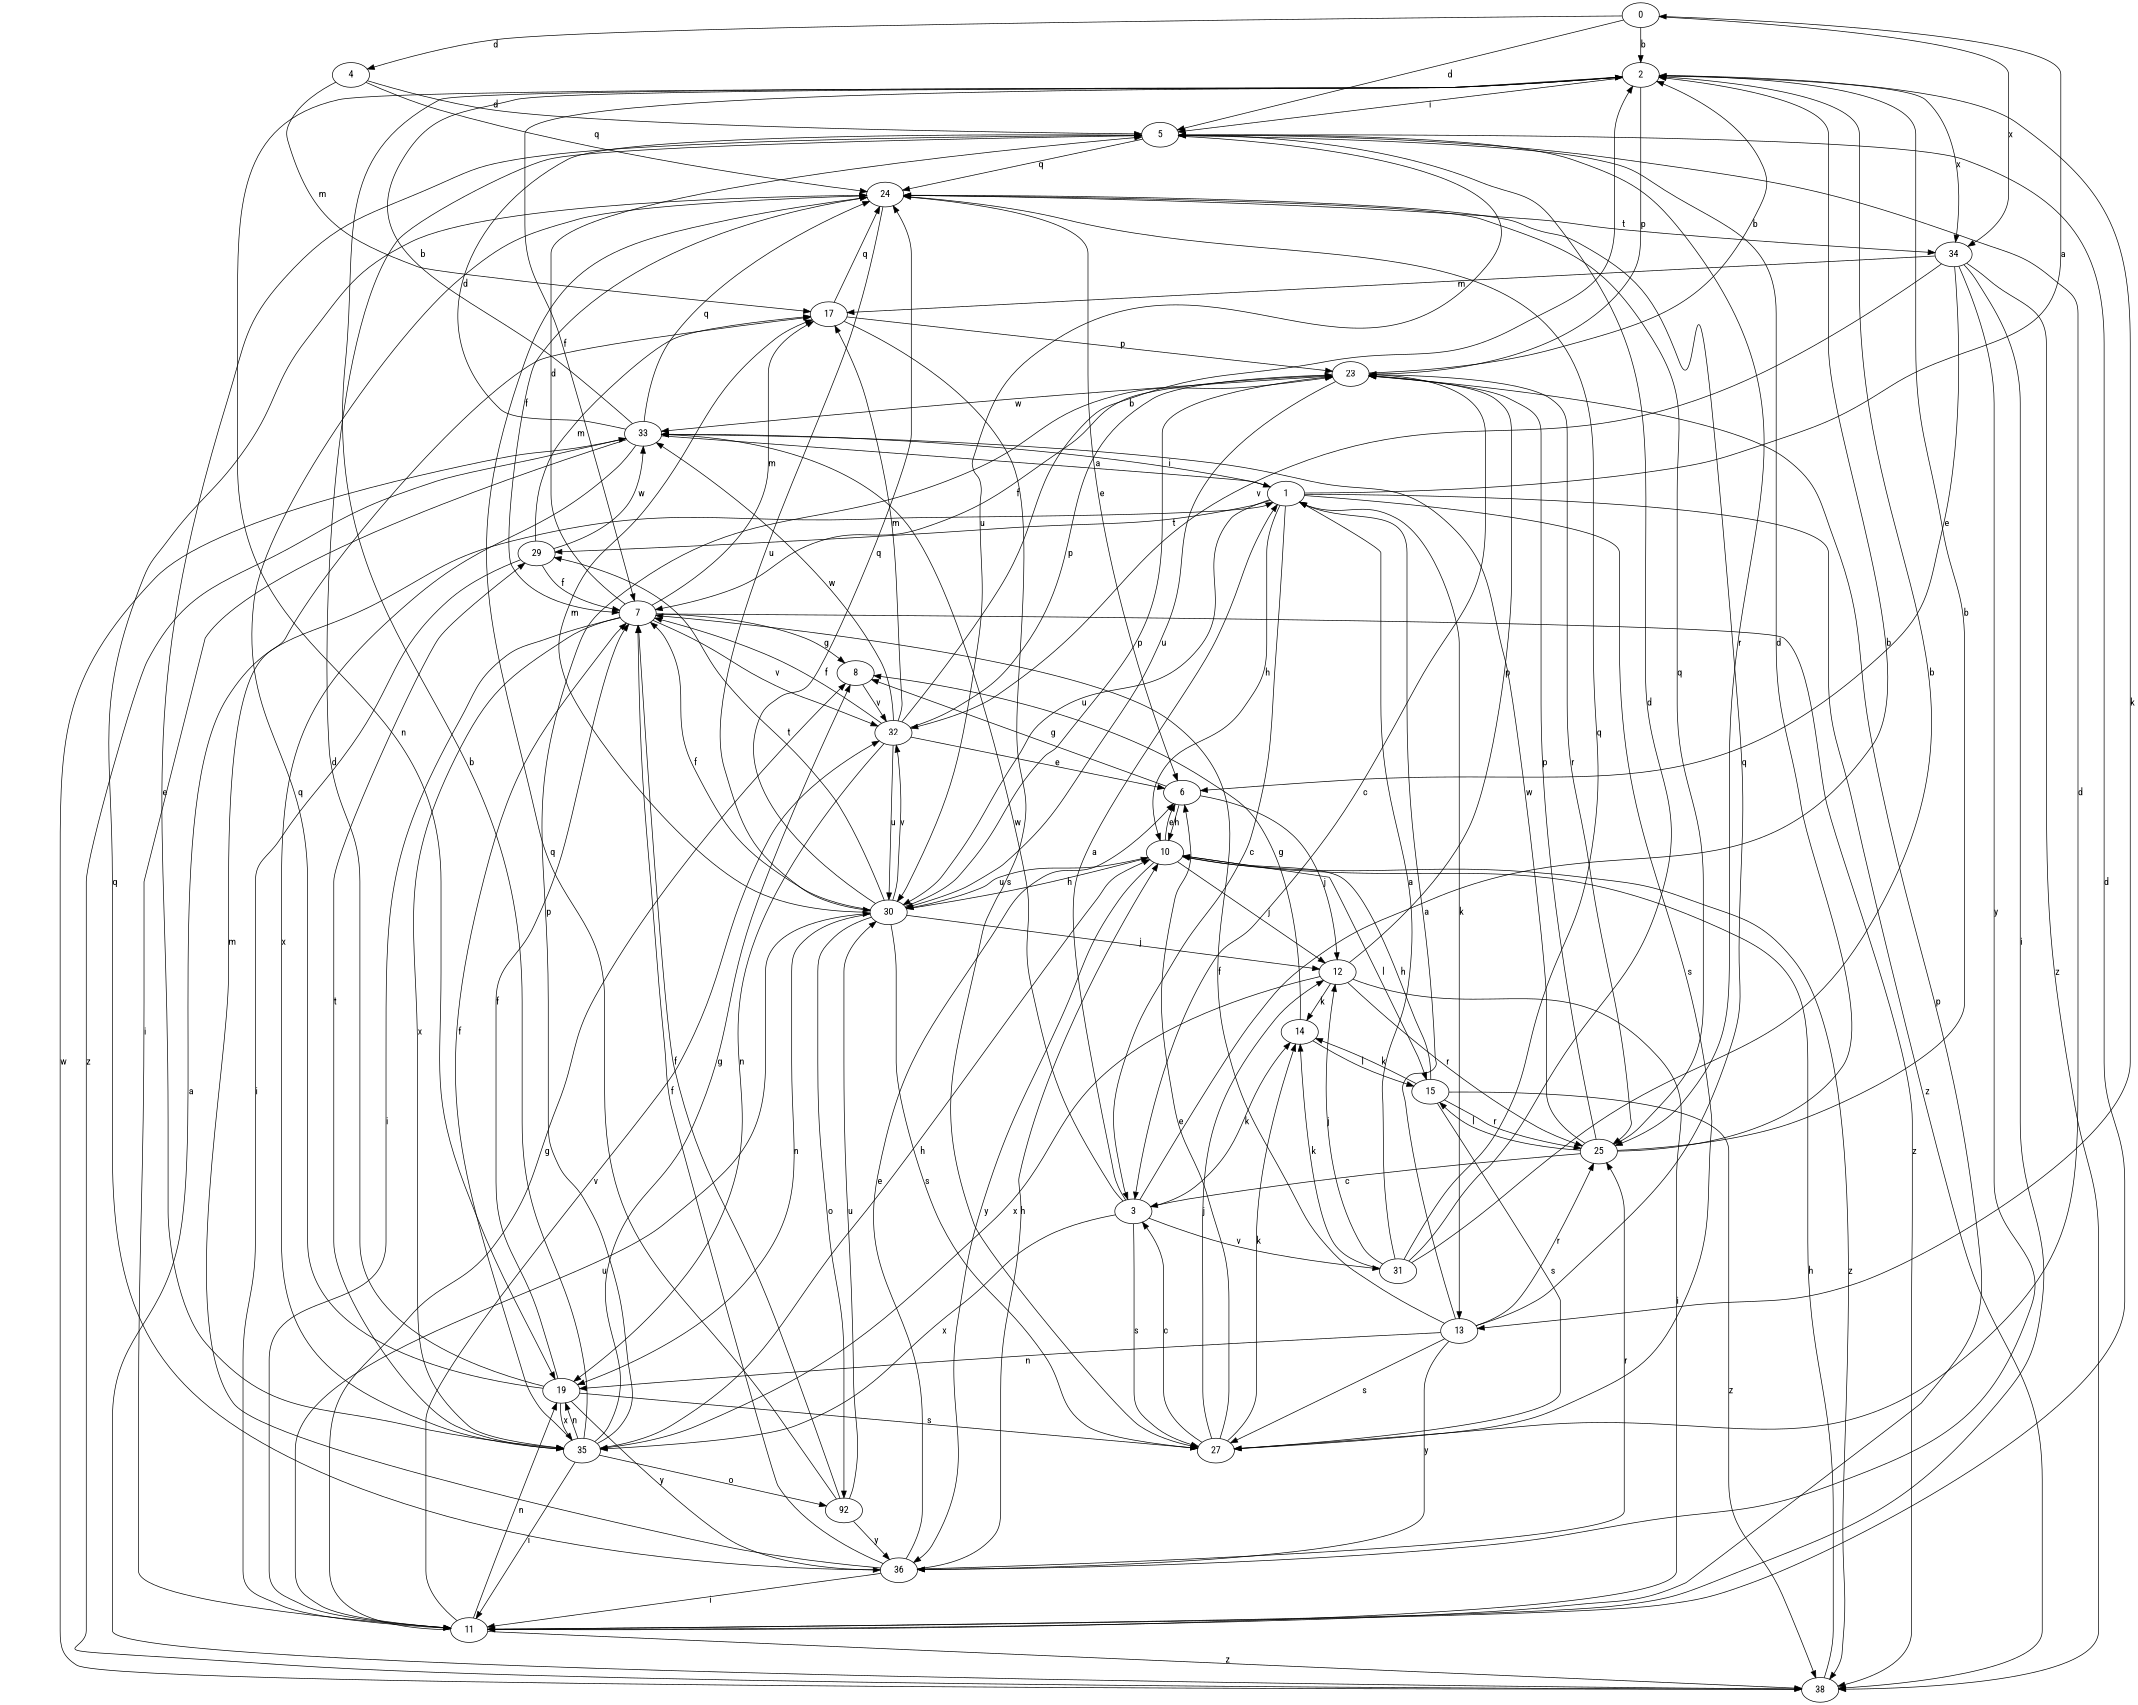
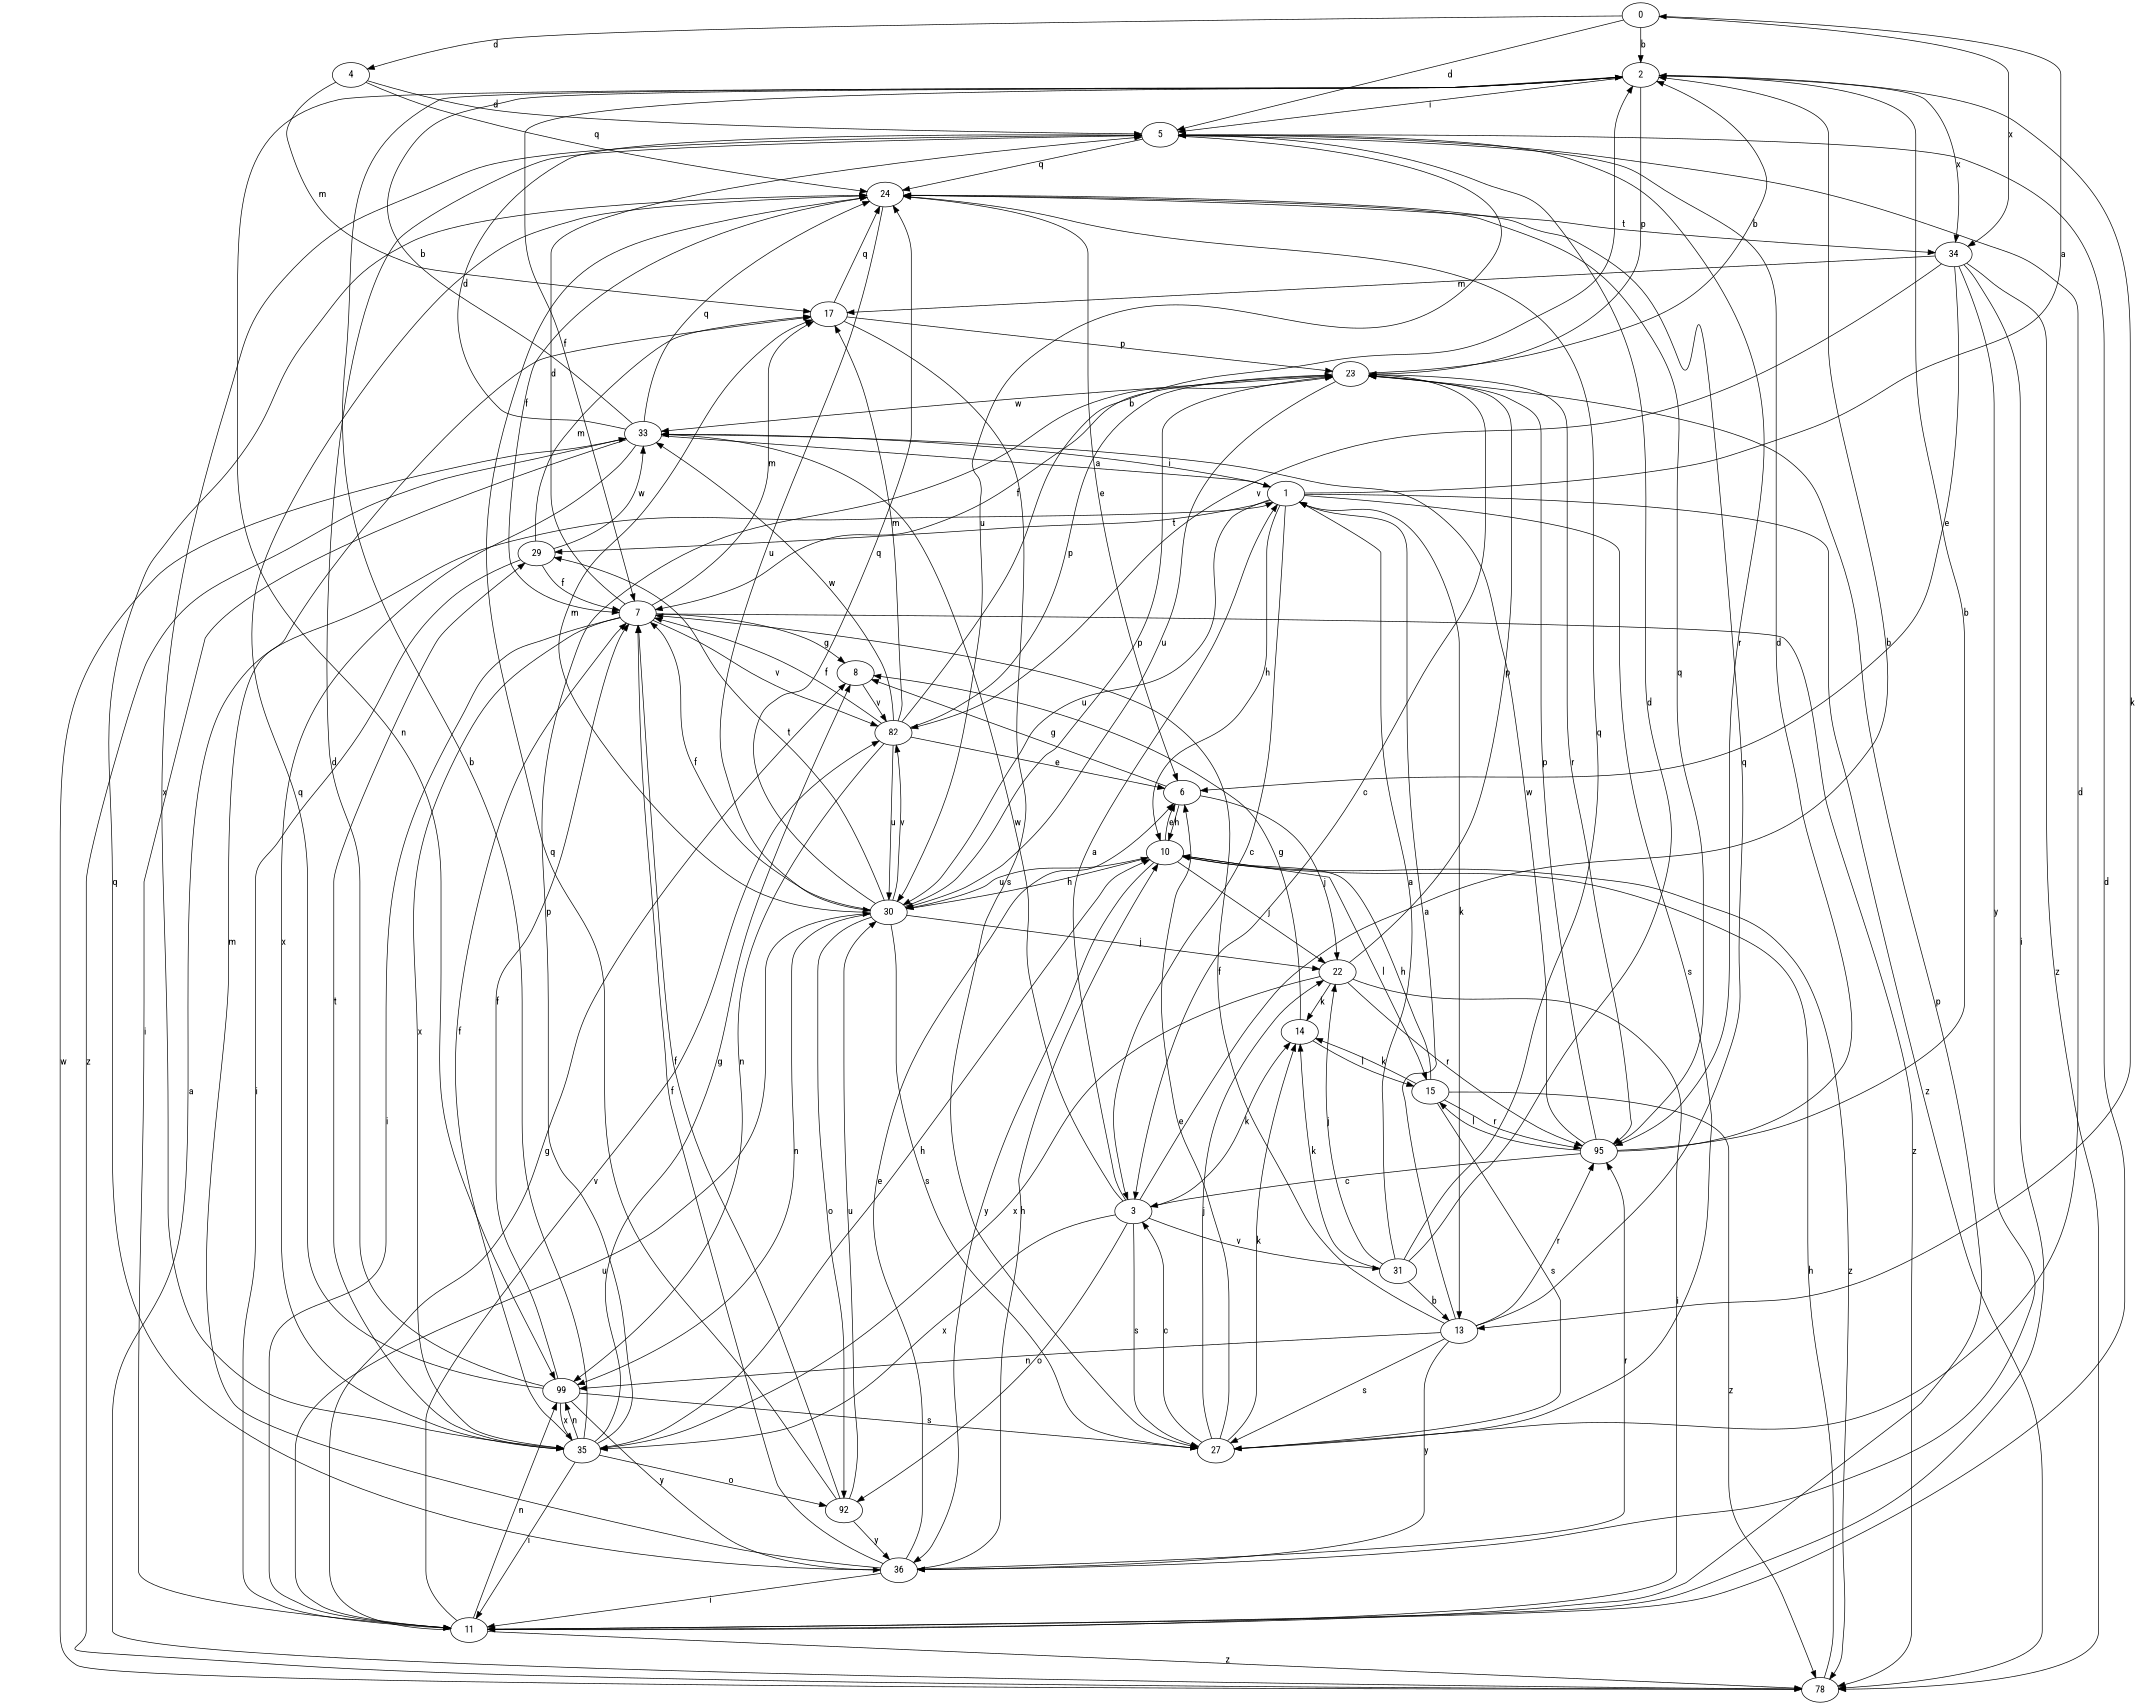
edge "31" -> "2": now "31" -> "13"
node "32": label "32" -> "82"
edge "5" -> "35": label "e" -> "x"
node "12": label "12" -> "22"
node "25": label "25" -> "95"
edge "3" -> "92": added, label "o"
node "19": label "19" -> "99"
node "38": label "38" -> "78"
